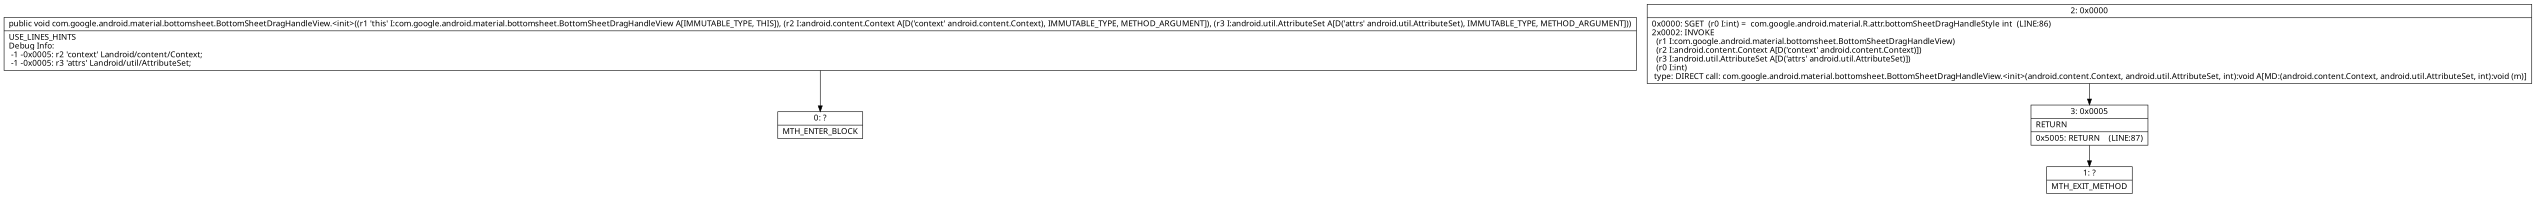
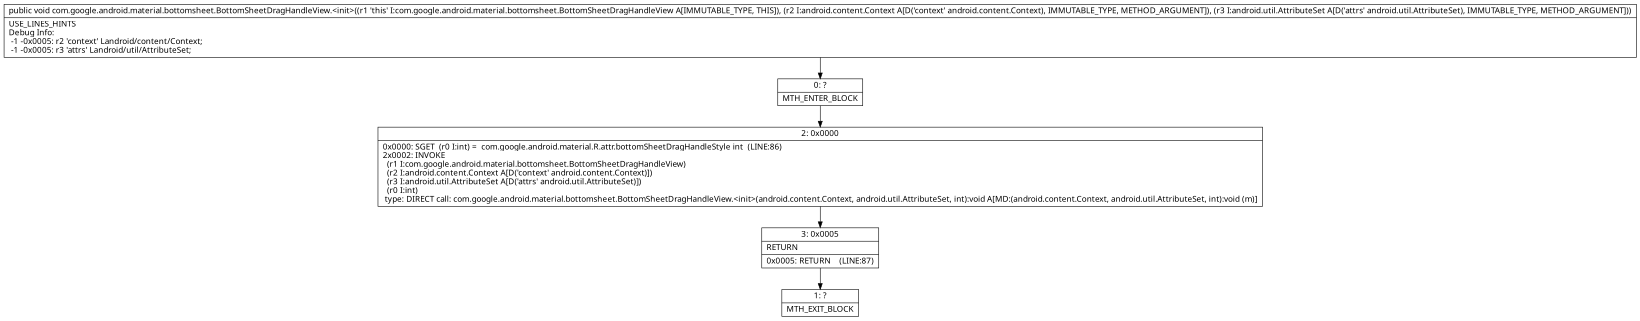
edge "0: ?" -> "2: 0x0000": added
node "3: 0x0005": text "0x5005: RETURN    (LINE:87)" -> "0x0005: RETURN    (LINE:87)"
node "1: ?": text "MTH_EXIT_METHOD" -> "MTH_EXIT_BLOCK"
